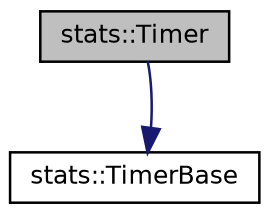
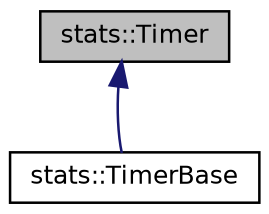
edge "stats::Timer" -> "stats::TimerBase": reversed
